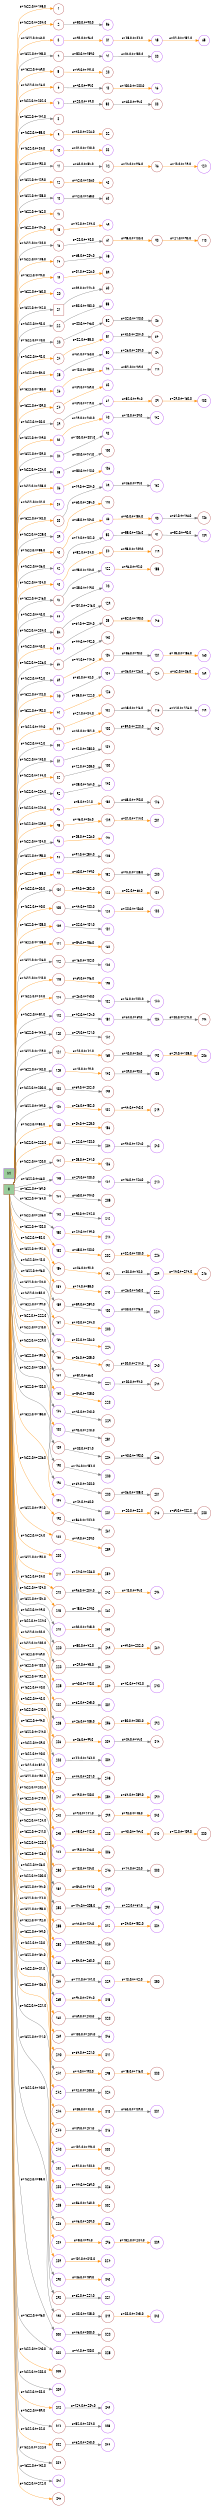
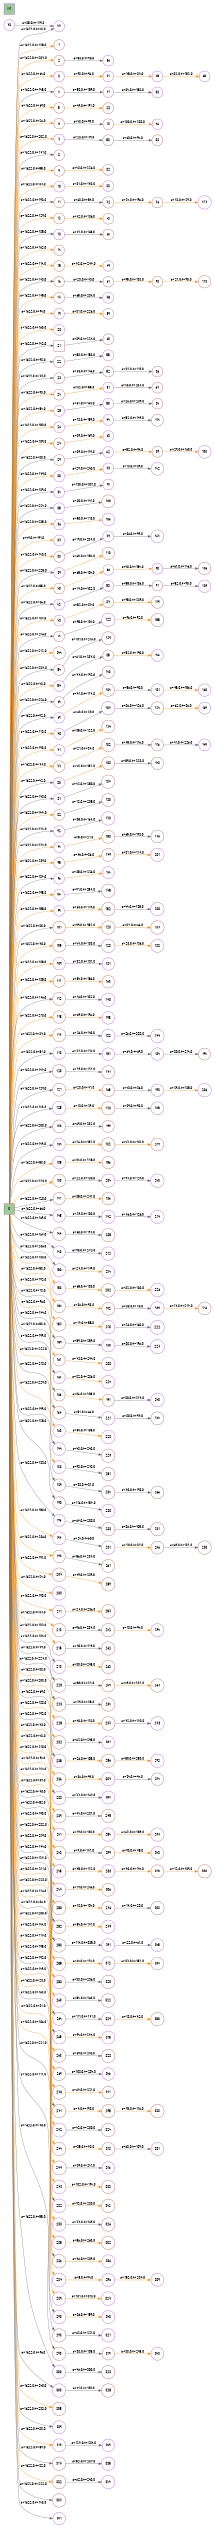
edge "0" -> "37": label "c=1622.0,t=31.0" -> "c=49.0,t=191.0"
edge "47" -> "73": reversed
